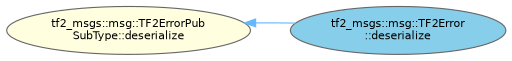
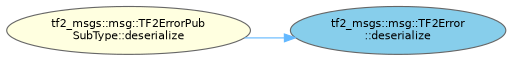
edge "tf2_msgs::msg::TF2Error ::deserialize" -> "tf2_msgs::msg::TF2ErrorPub SubType::deserialize": reversed
